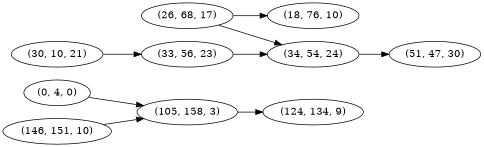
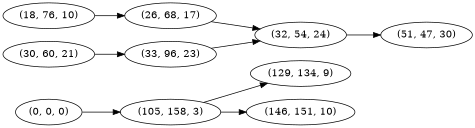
edge "(26, 68, 17)" -> "(18, 76, 10)": reversed
node "(30, 10, 21)": label "(30, 10, 21)" -> "(30, 60, 21)"
node "(33, 56, 23)": label "(33, 56, 23)" -> "(33, 96, 23)"
node "(34, 54, 24)": label "(34, 54, 24)" -> "(32, 54, 24)"
node "(0, 4, 0)": label "(0, 4, 0)" -> "(0, 0, 0)"
node "(124, 134, 9)": label "(124, 134, 9)" -> "(129, 134, 9)"
edge "(146, 151, 10)" -> "(105, 158, 3)": reversed
